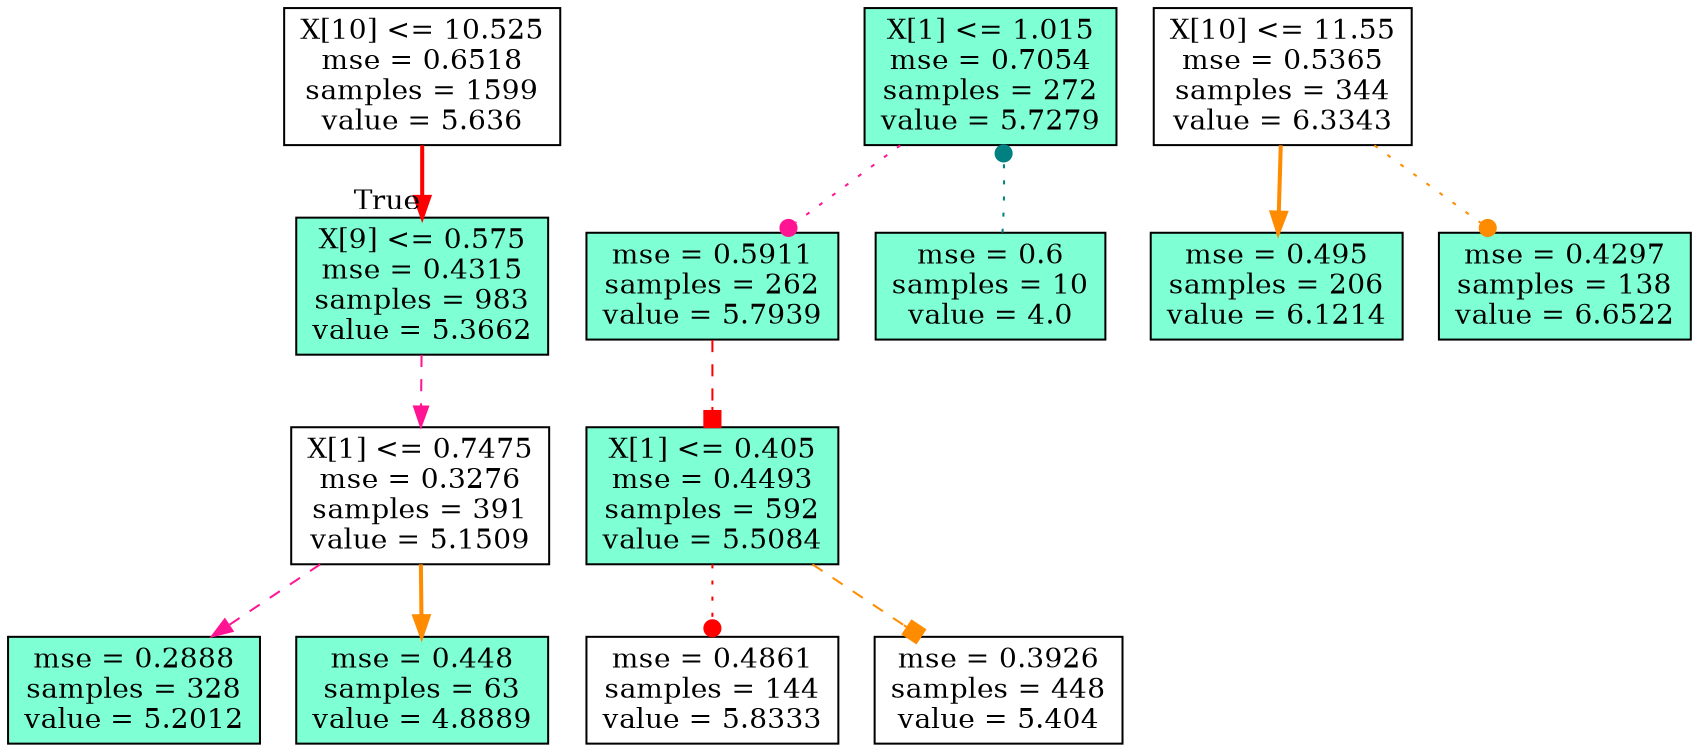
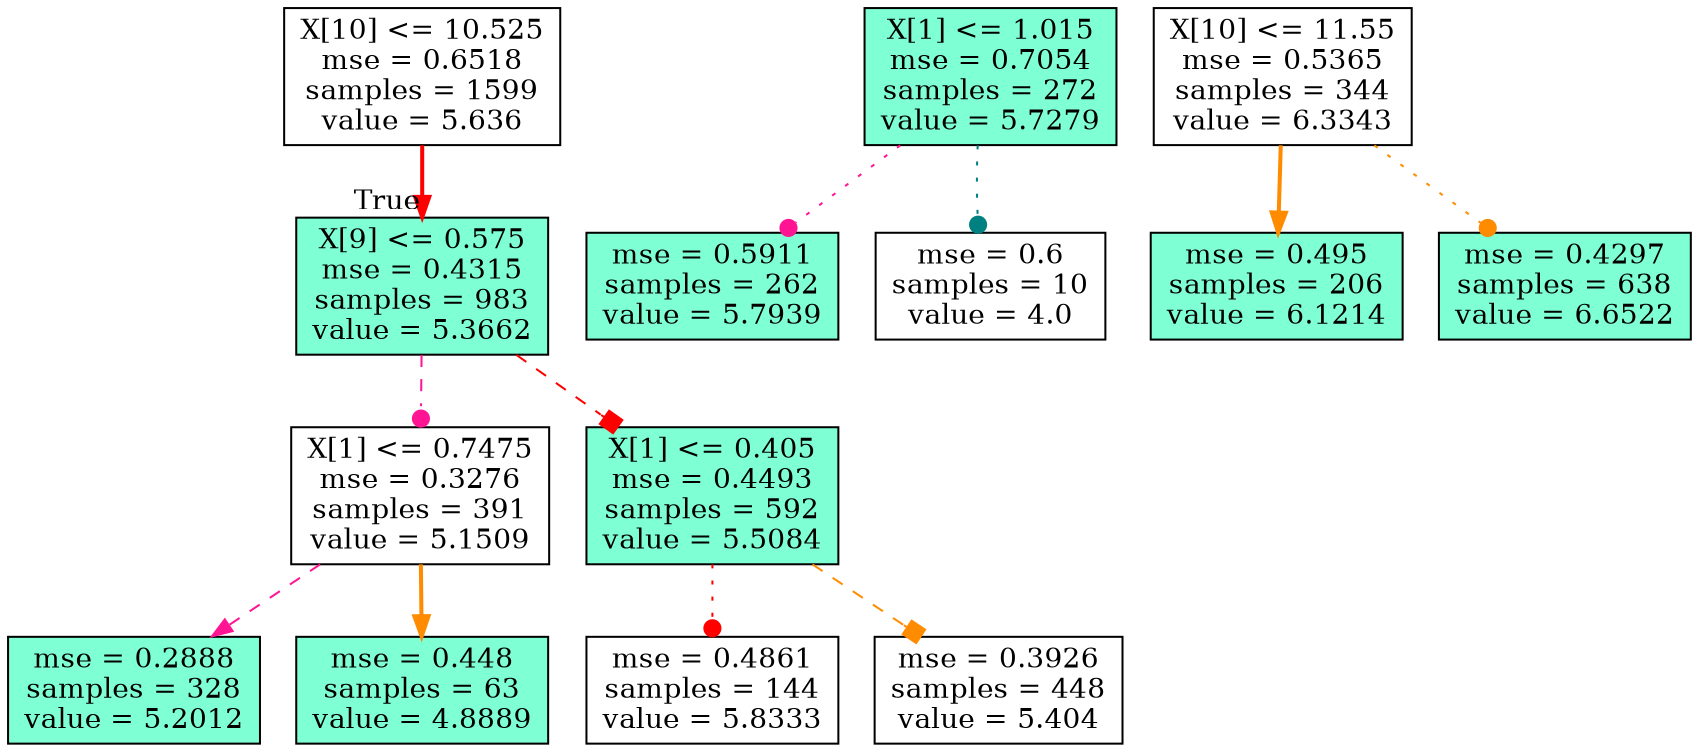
edge "mse = 0.6 samples = 10 value = 4.0" -> "X[1] <= 1.015 mse = 0.7054 samples = 272 value = 5.7279": reversed
node "mse = 0.6 samples = 10 value = 4.0": fillcolor aquamarine -> white
node "mse = 0.4297 samples = 138 value = 6.6522": label "mse = 0.4297 samples = 138 value = 6.6522" -> "mse = 0.4297 samples = 638 value = 6.6522"
edge "mse = 0.5911 samples = 262 value = 5.7939" -> "X[1] <= 0.405 mse = 0.4493 samples = 592 value = 5.5084": now "X[9] <= 0.575 mse = 0.4315 samples = 983 value = 5.3662" -> "X[1] <= 0.405 mse = 0.4493 samples = 592 value = 5.5084"
edge "X[9] <= 0.575 mse = 0.4315 samples = 983 value = 5.3662" -> "X[1] <= 0.7475 mse = 0.3276 samples = 391 value = 5.1509": arrowhead normal -> dot
